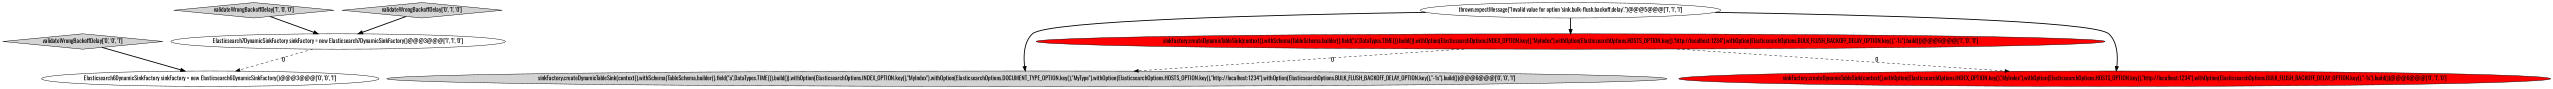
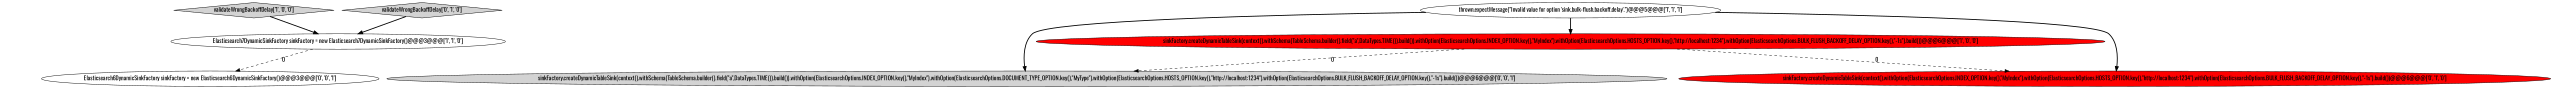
node "validateWrongBackoffDelay['0', '0', '1']": removed
